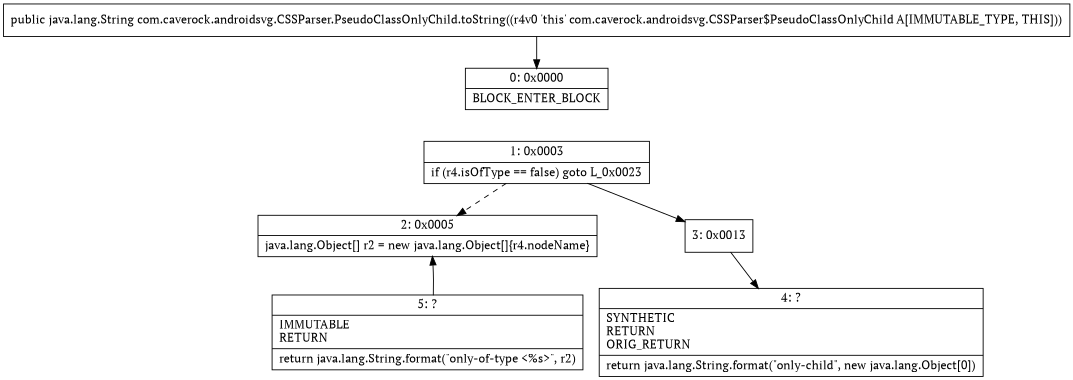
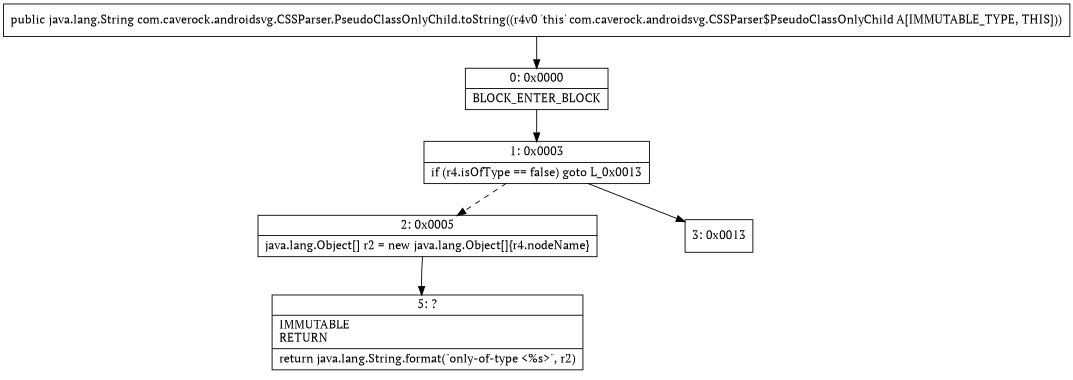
edge "0: 0x0000" -> "1: 0x0003": added
node "1: 0x0003": text "if (r4.isOfType == false) goto L_0x0023" -> "if (r4.isOfType == false) goto L_0x0013"
edge "5: ?" -> "2: 0x0005": reversed
node "4: ?": removed
